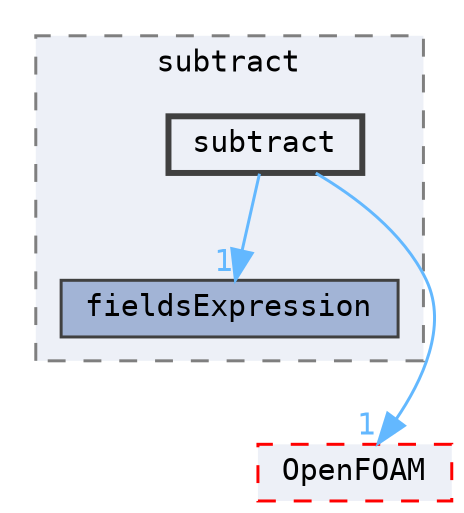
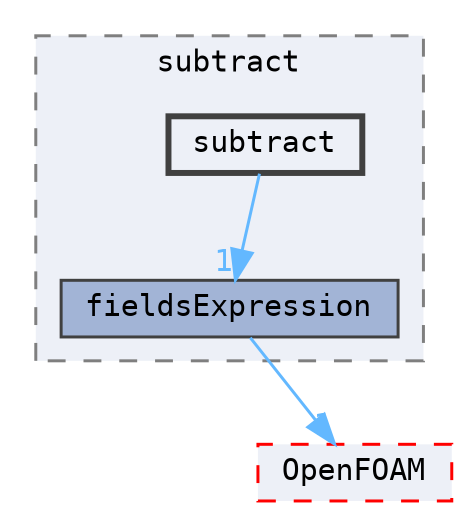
edge "subtract" -> "OpenFOAM": now "fieldsExpression" -> "OpenFOAM"
